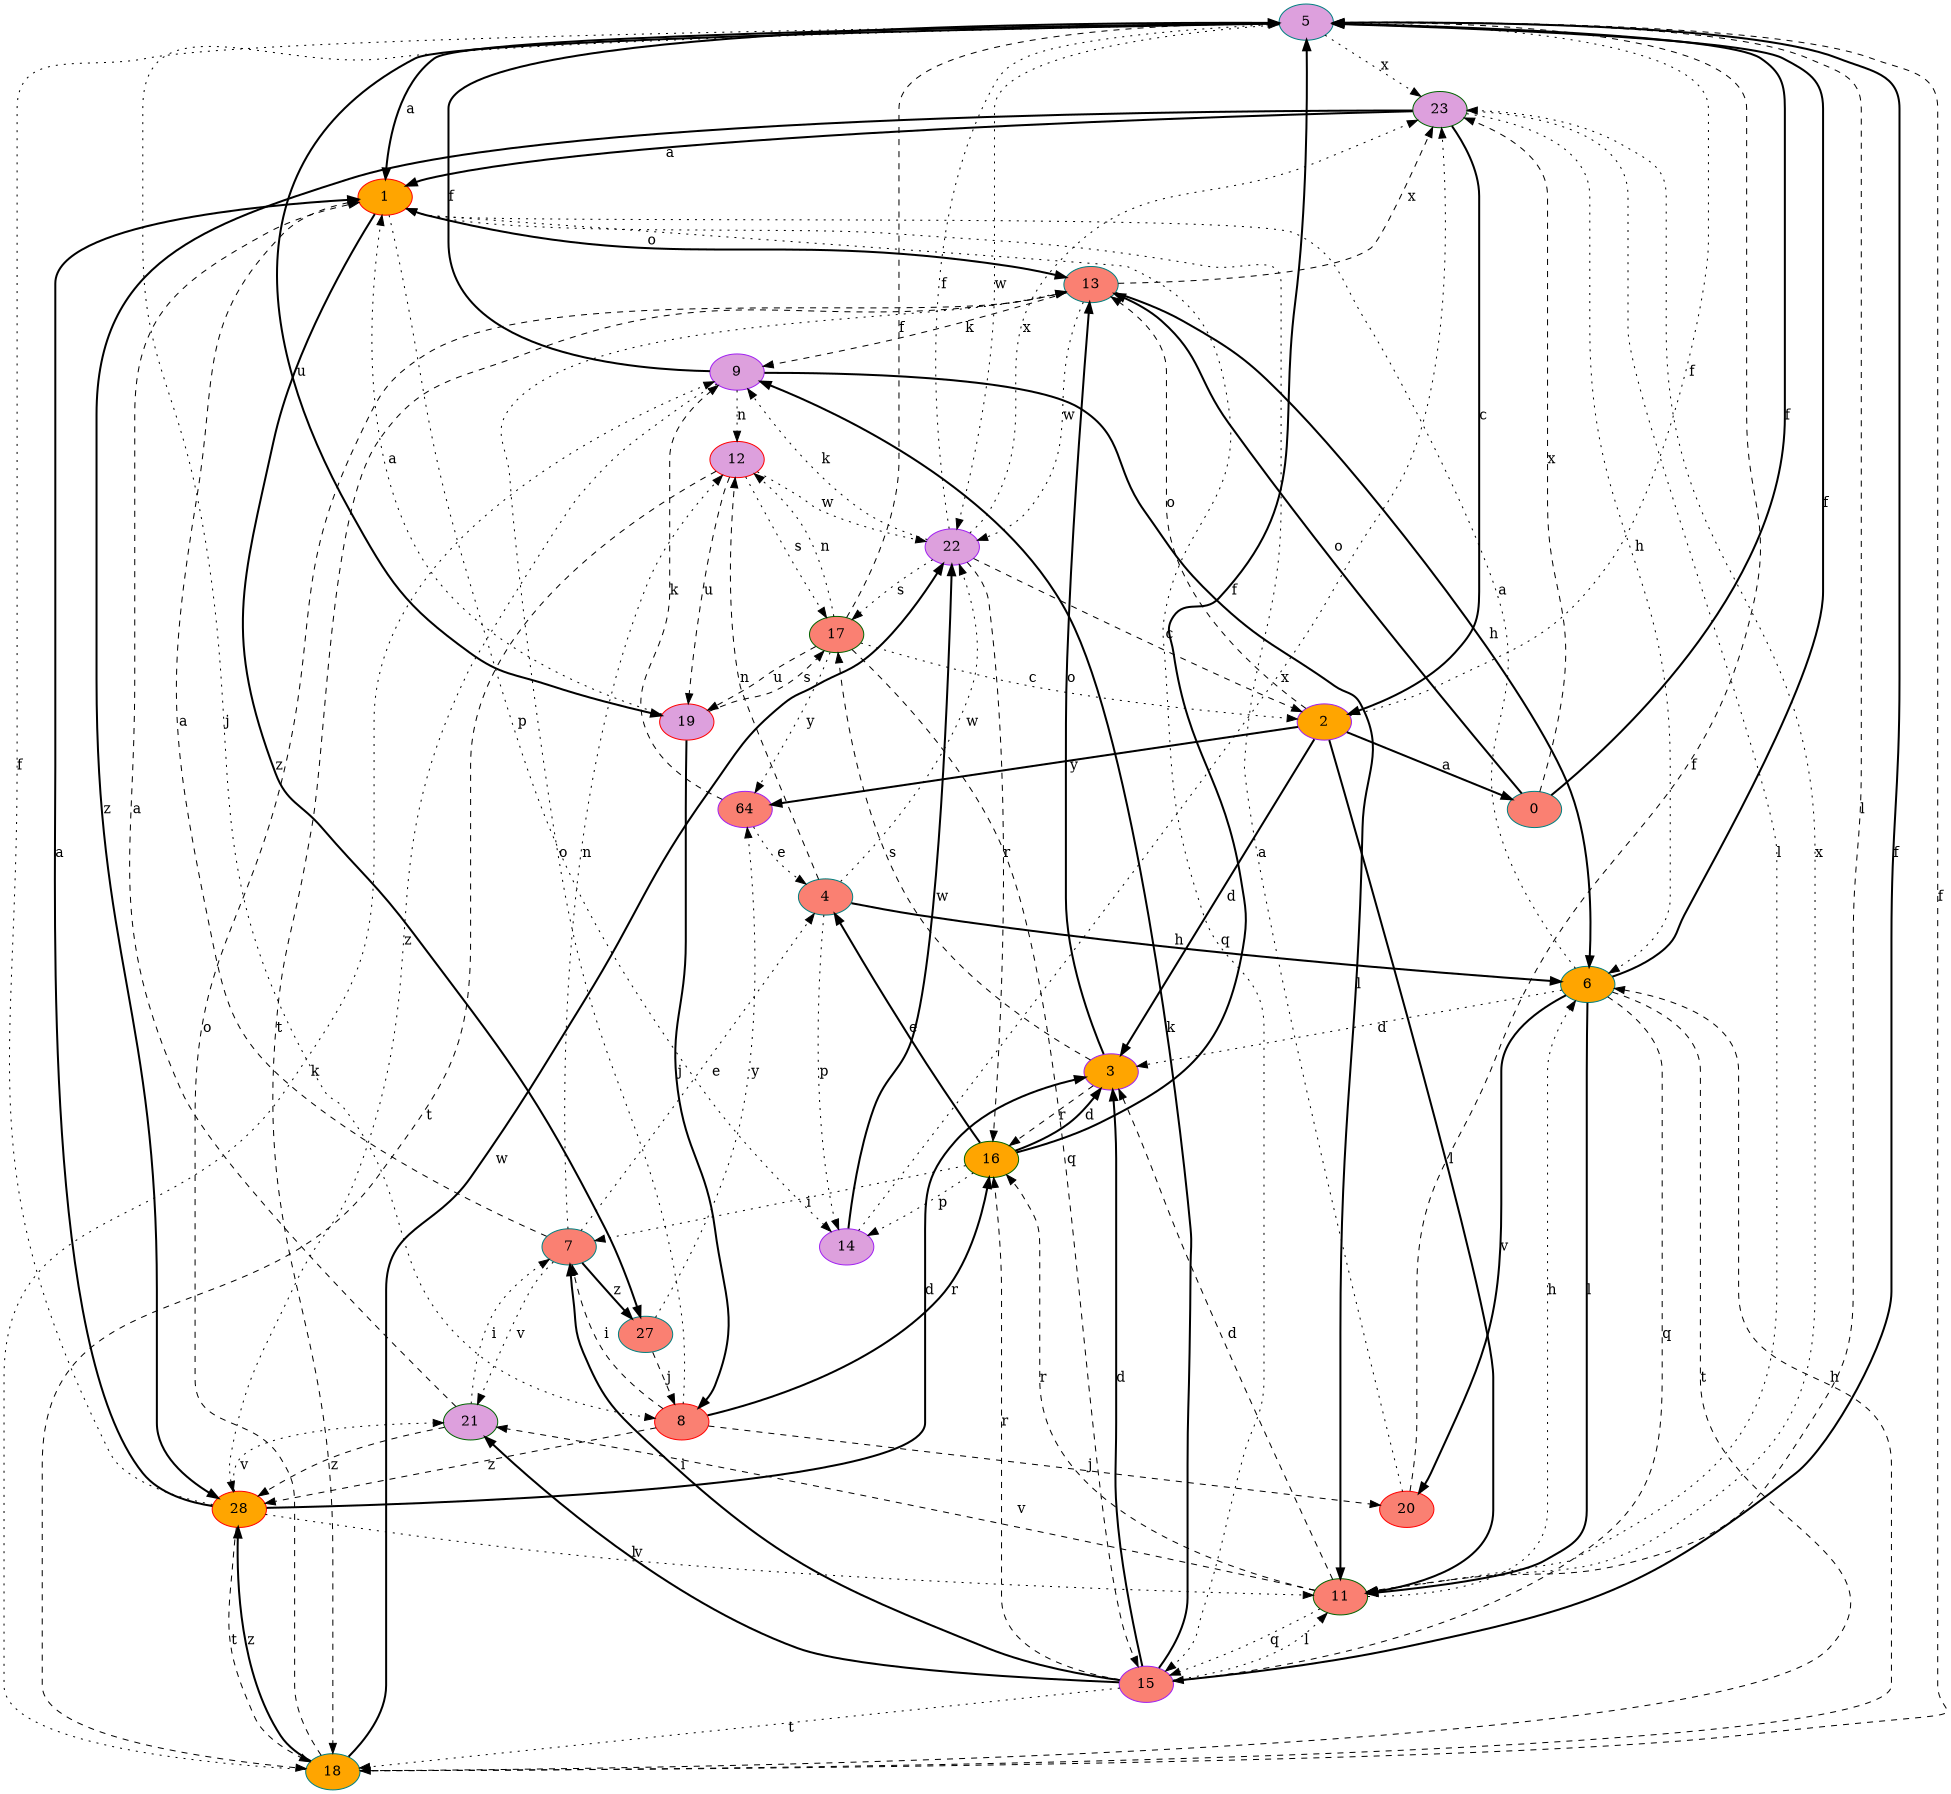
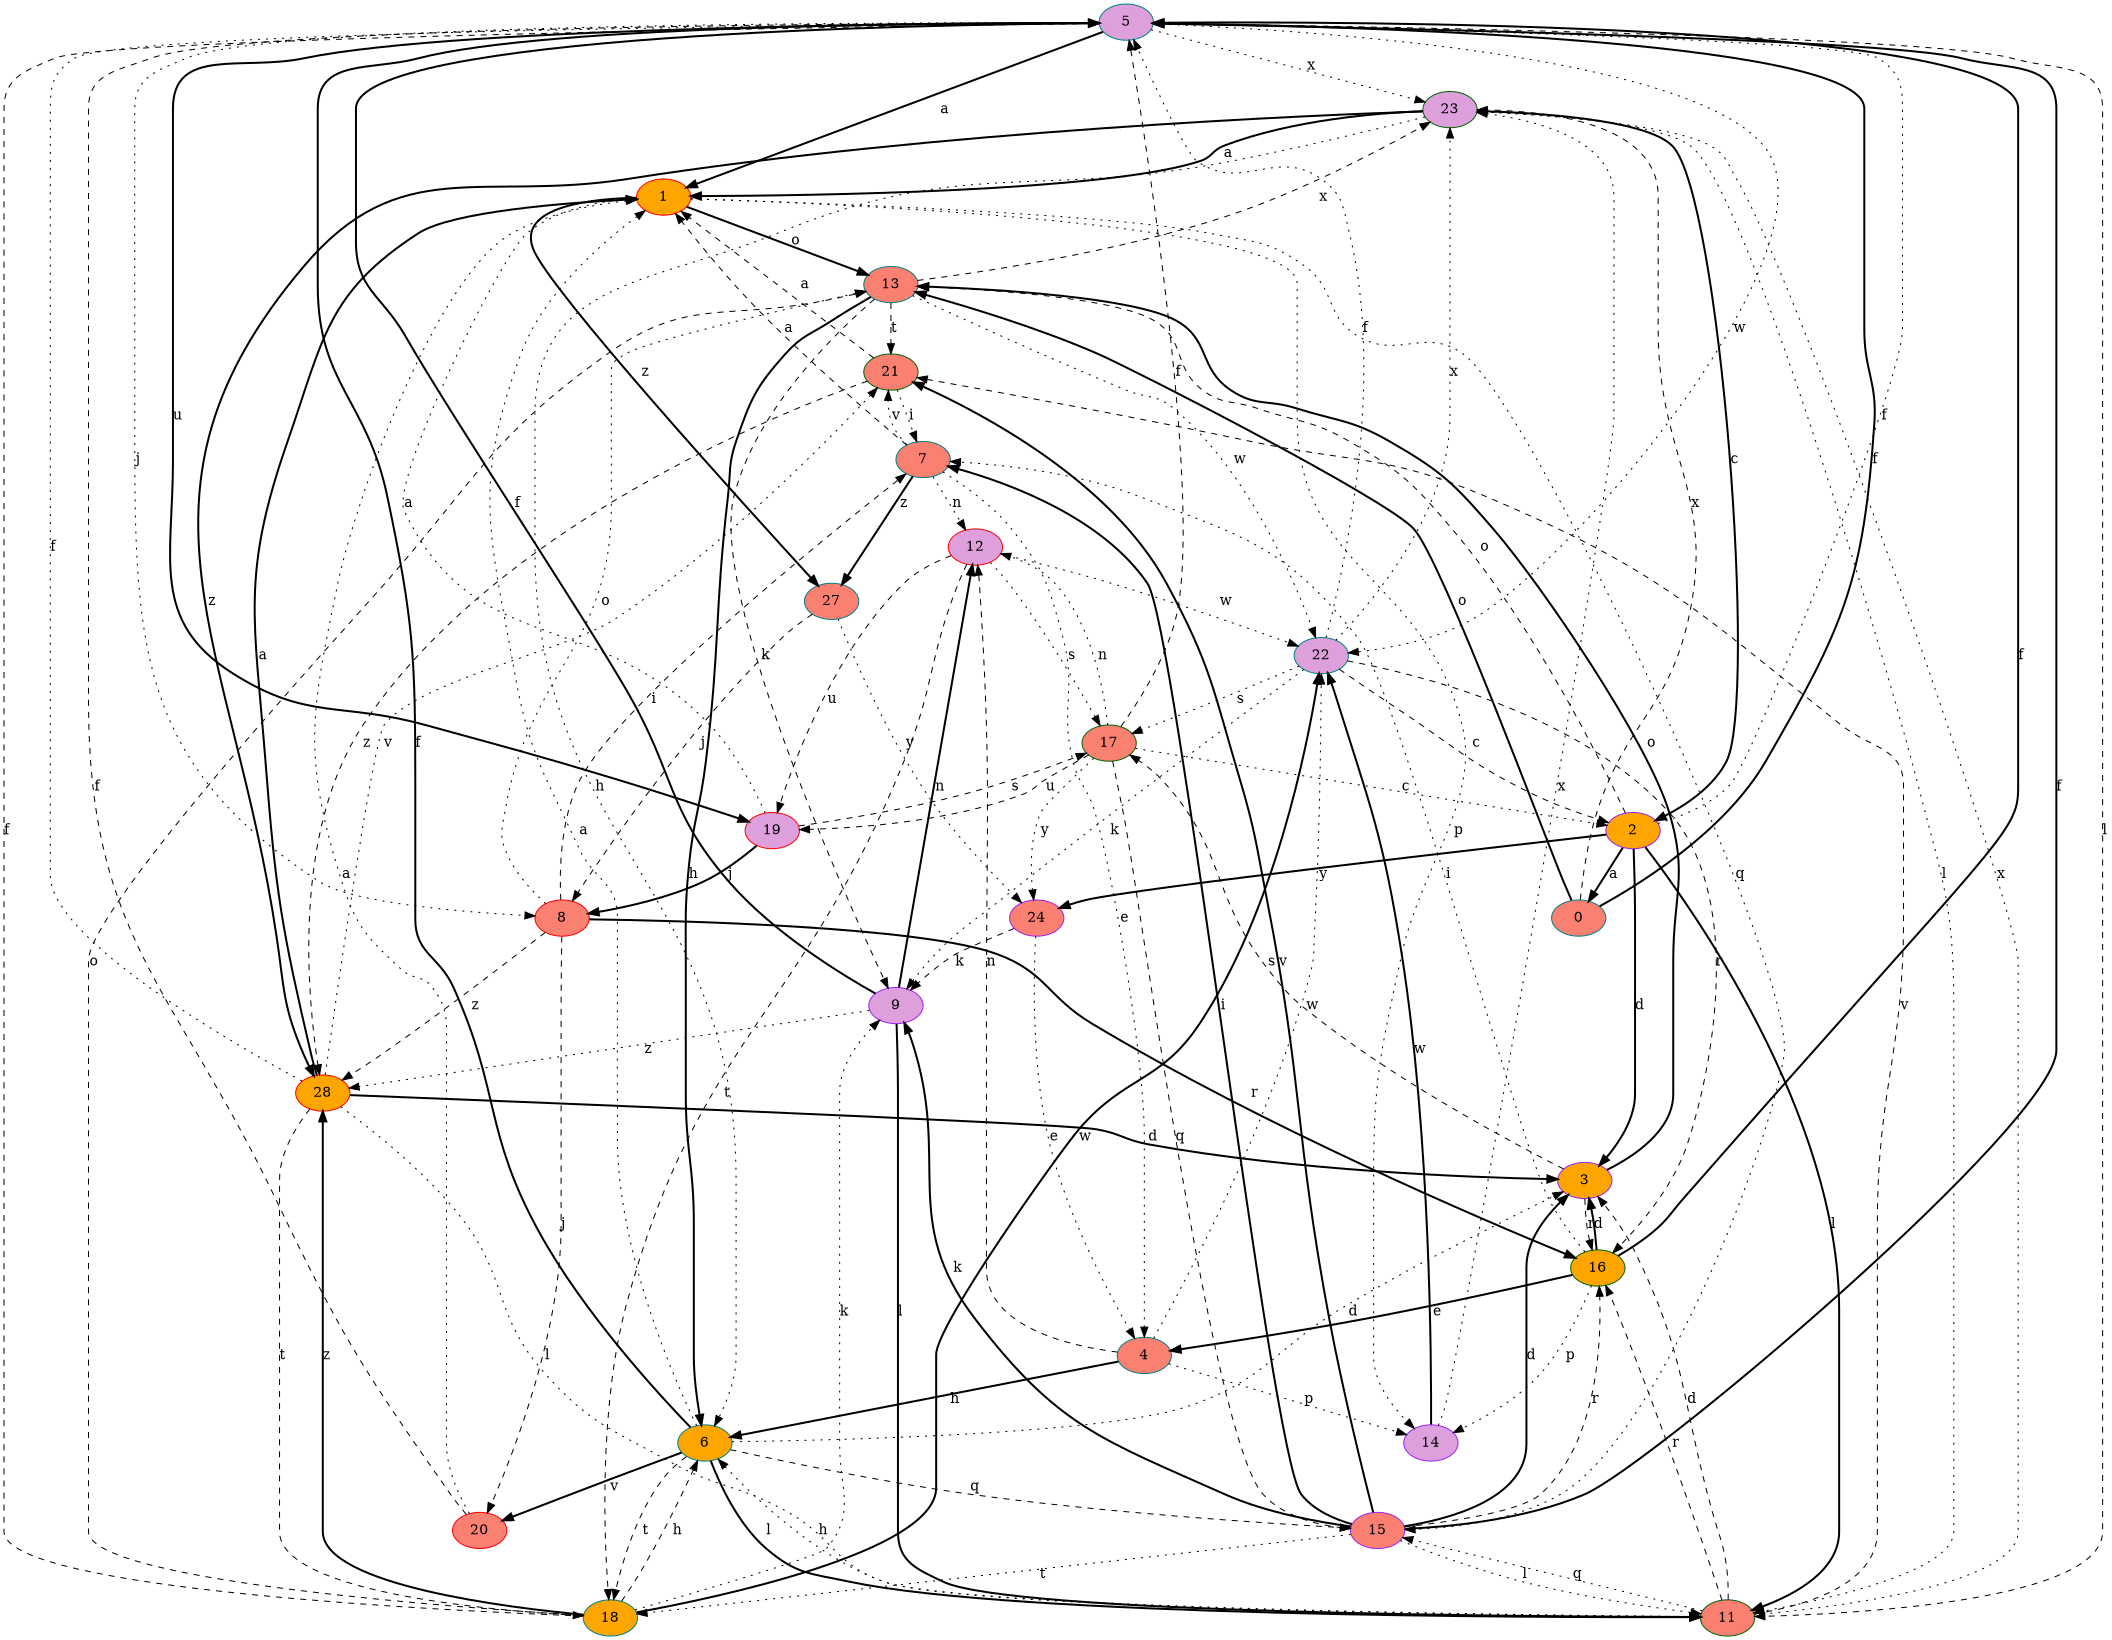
edge "9" -> "12": style dotted -> bold
node "22": color purple -> teal
edge "13" -> "18": now "13" -> "21"
node "64": label "64" -> "24"
node "21": fillcolor plum -> salmon
